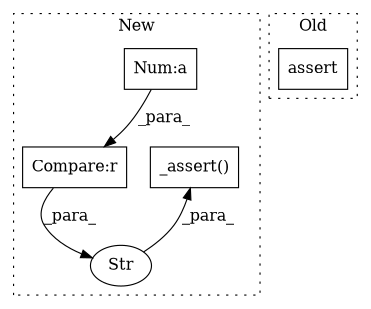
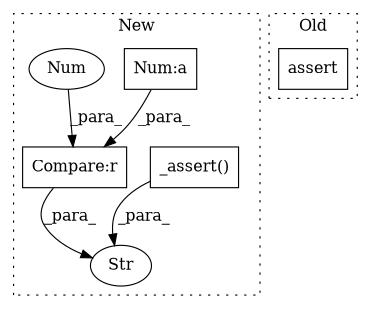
node "Num": added
edge "Str" -> "_assert()": reversed
